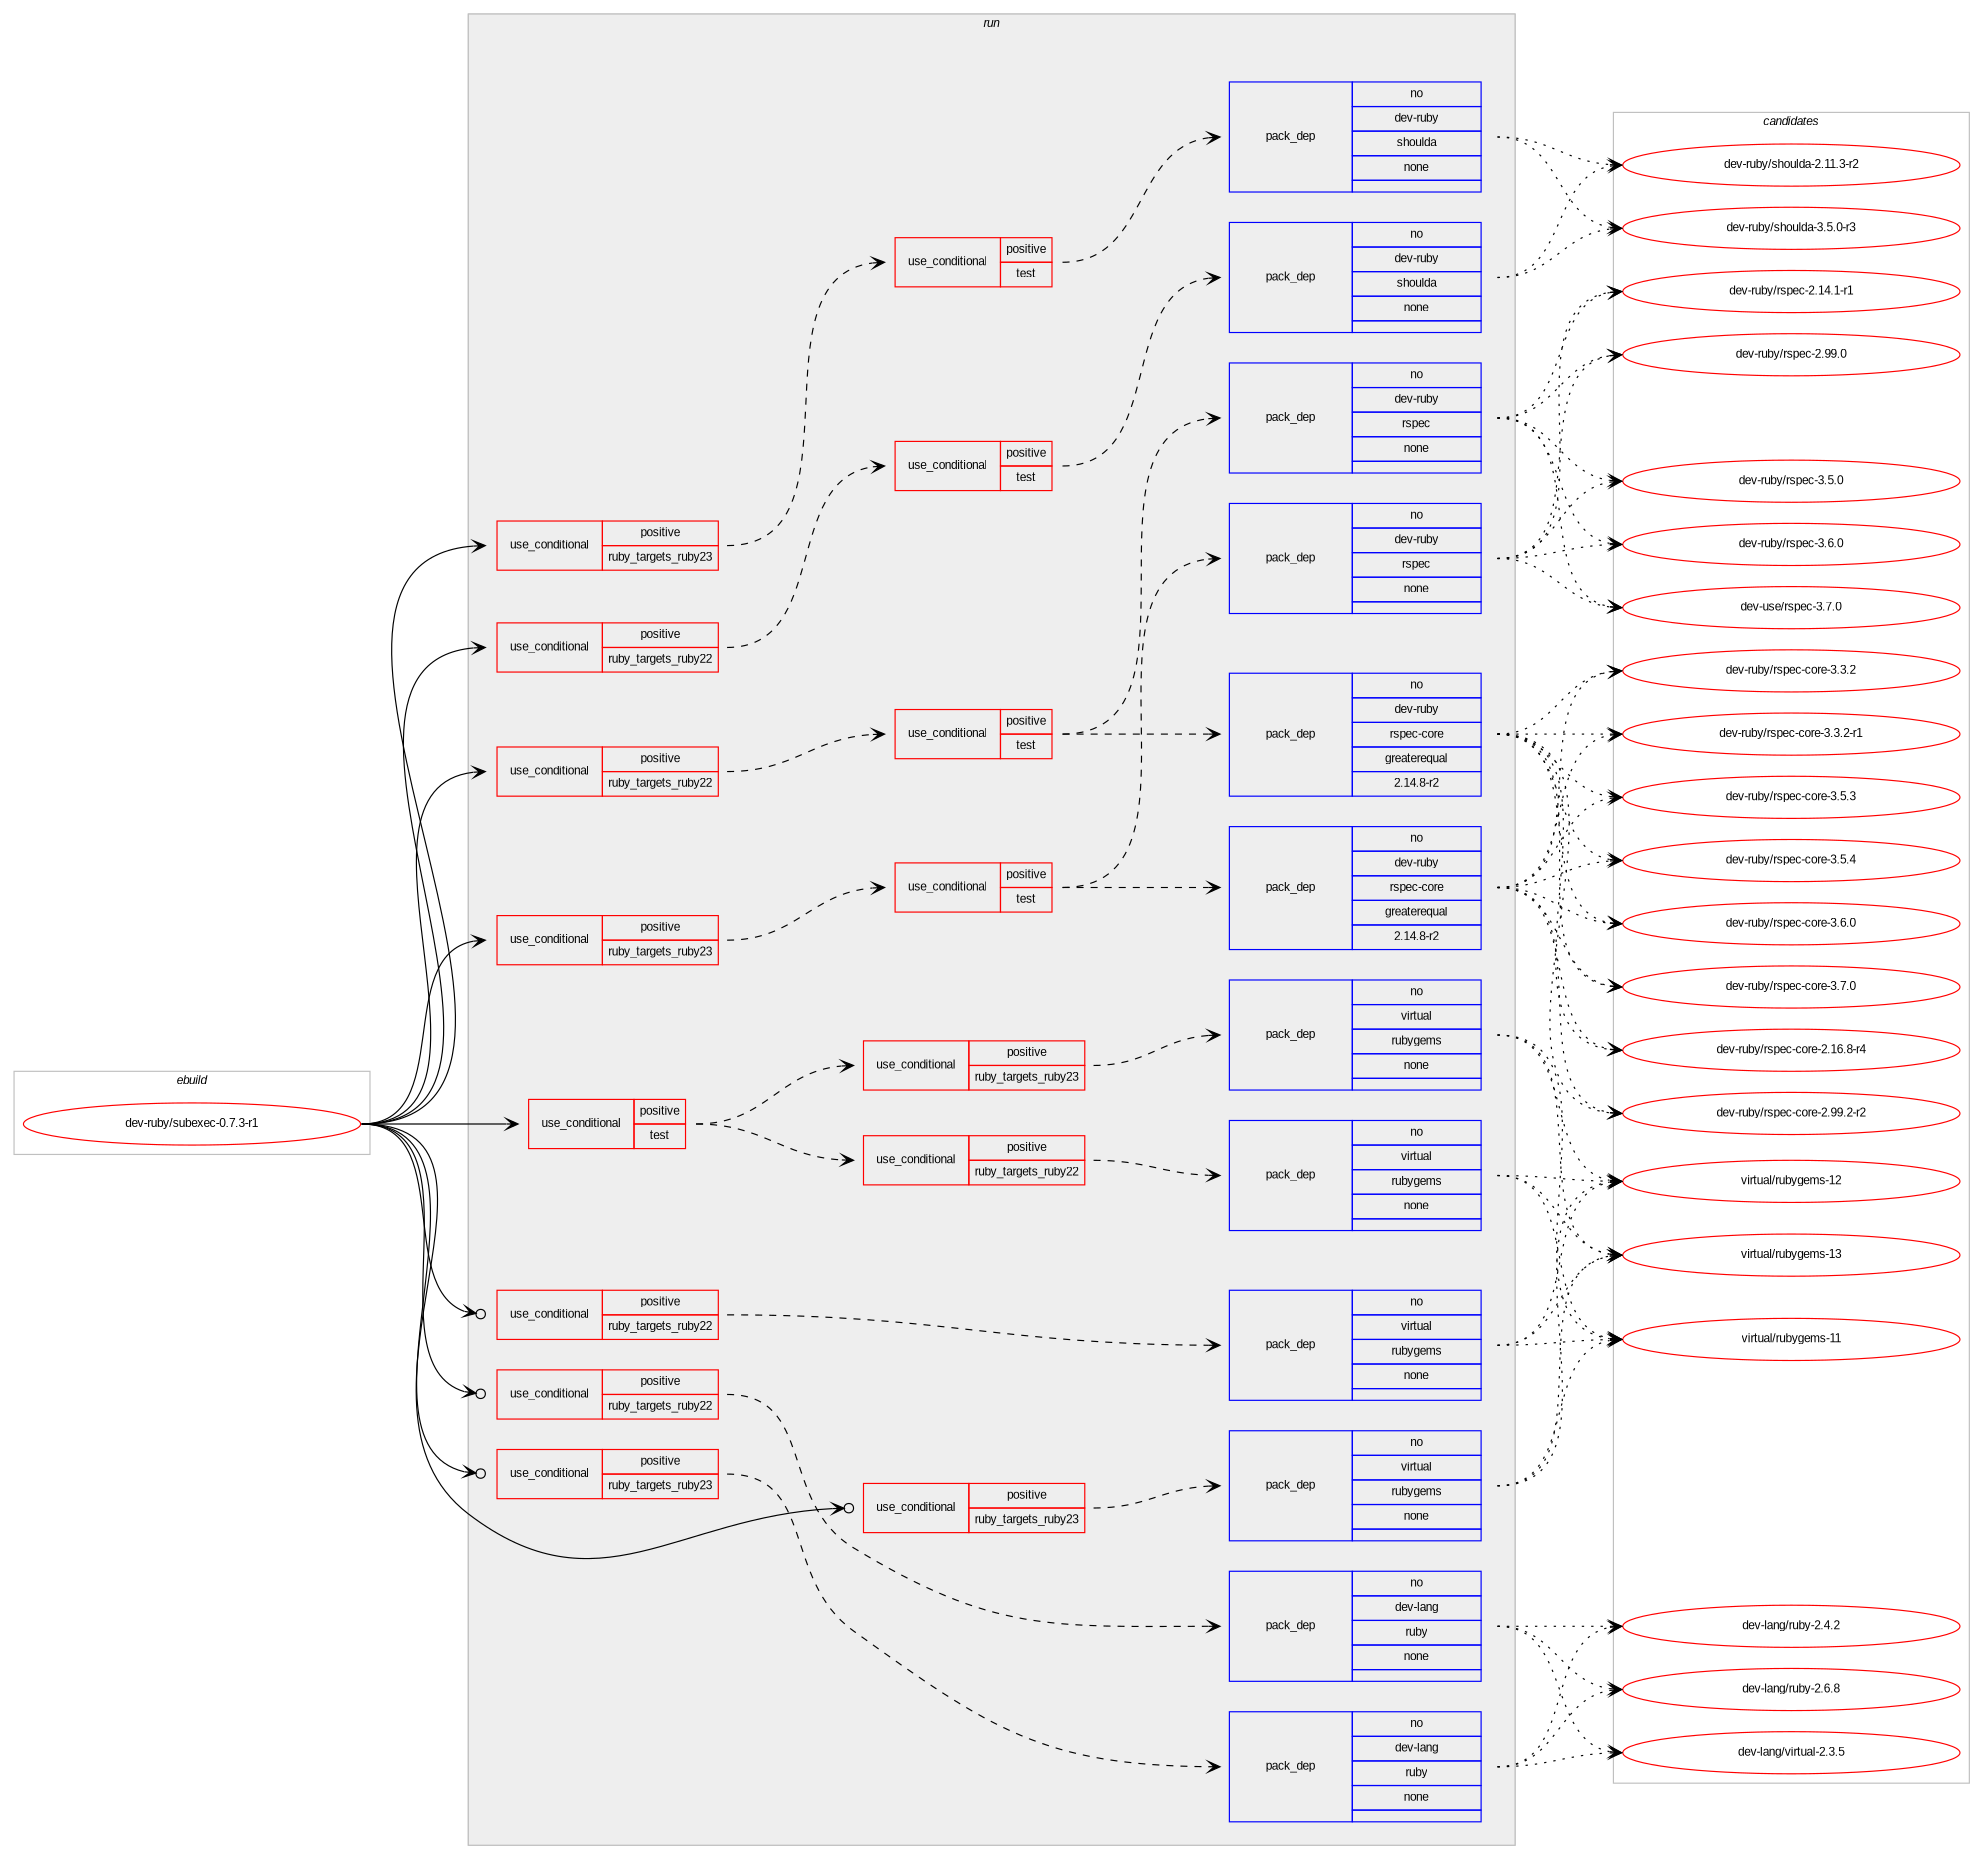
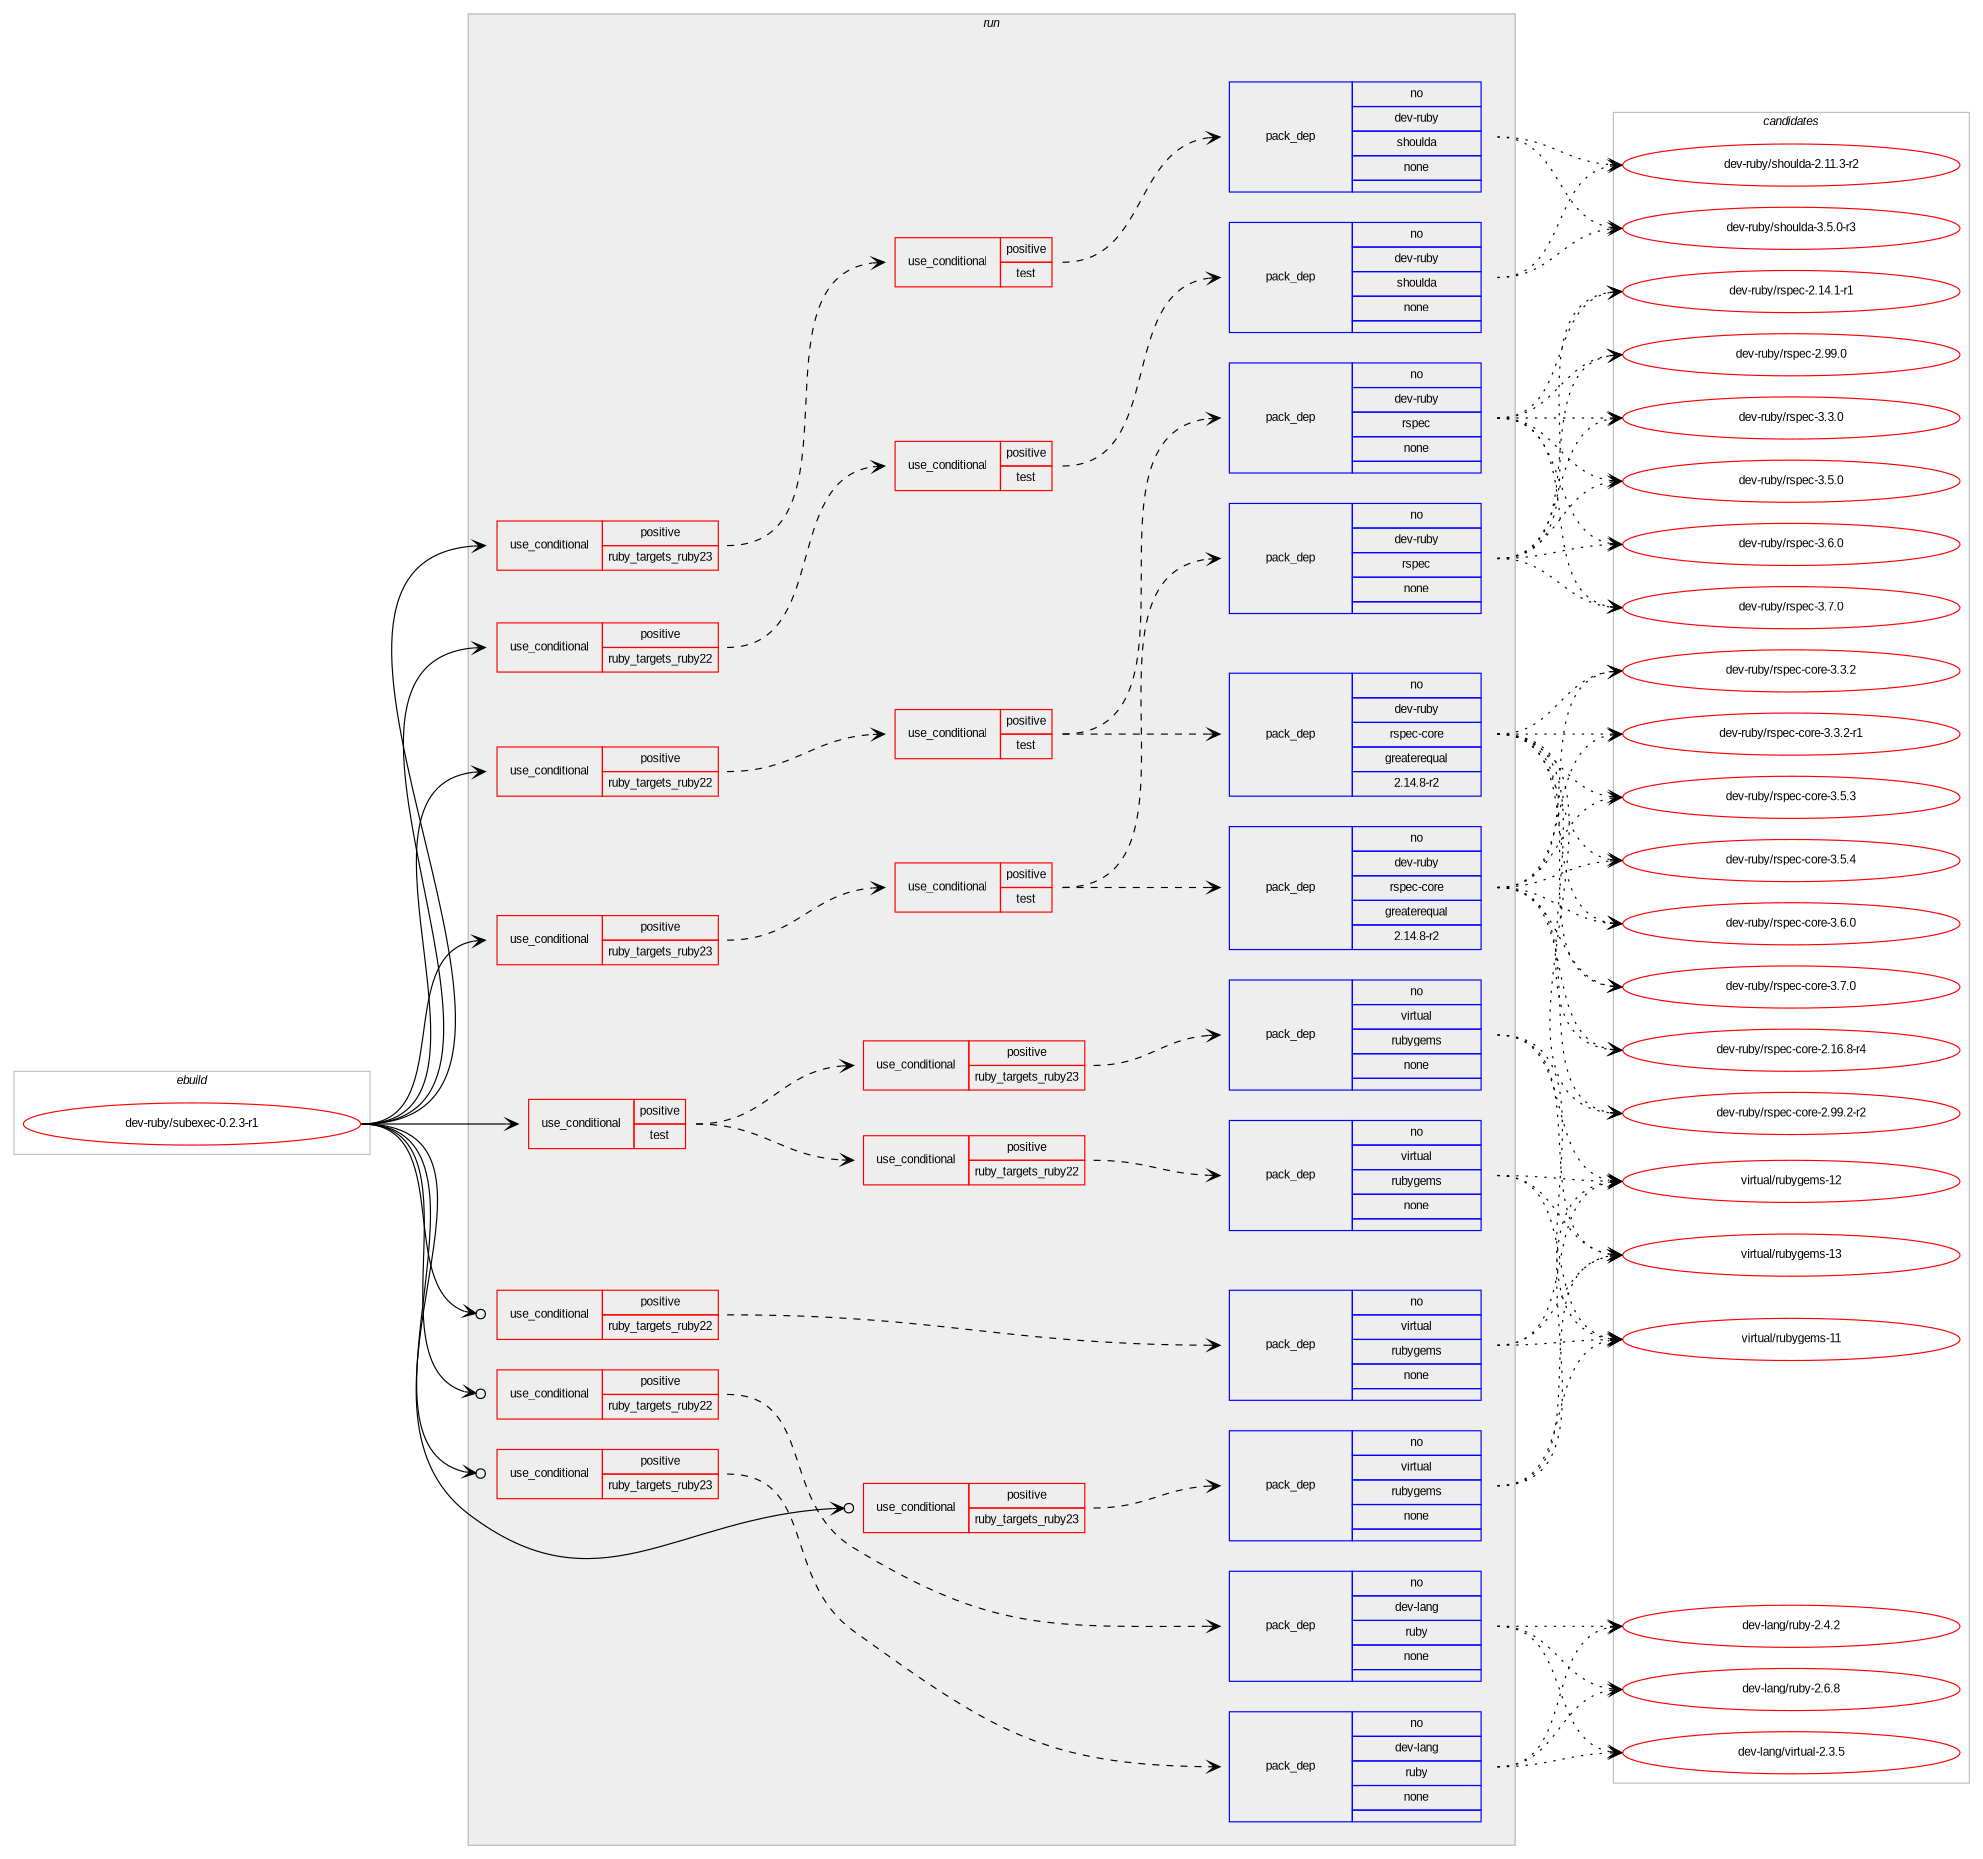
node "dev-ruby/rspec-3.3.0": added
node "dev-use/rspec-3.7.0": label "dev-use/rspec-3.7.0" -> "dev-ruby/rspec-3.7.0"
node "dev-ruby/subexec-0.7.3-r1": label "dev-ruby/subexec-0.7.3-r1" -> "dev-ruby/subexec-0.2.3-r1"
